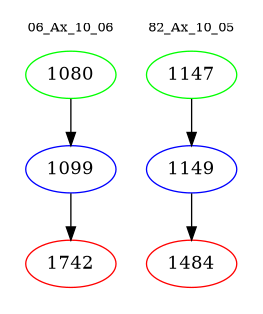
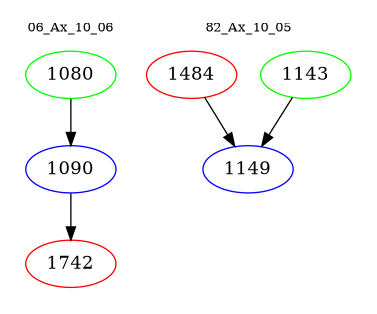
node "1147": label "1147" -> "1143"
node "1099": label "1099" -> "1090"
edge "1149" -> "1484": reversed
